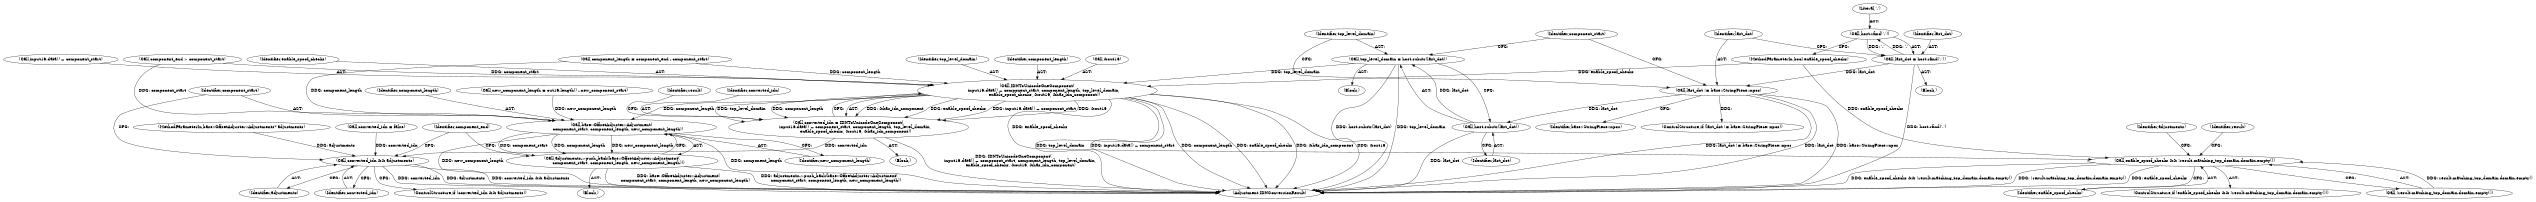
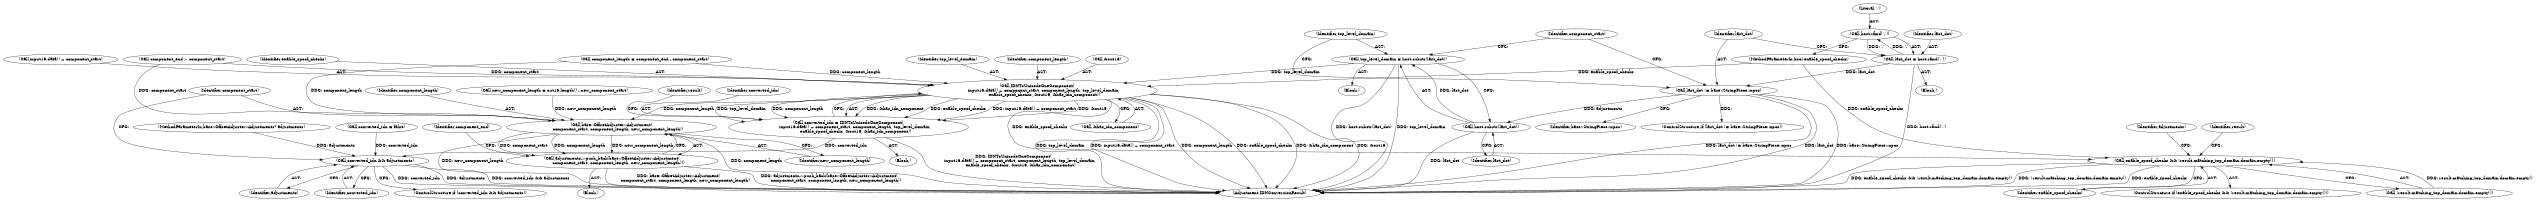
edge "(Call,last_dot != base::StringPiece::npos)" -> "(Call,host.substr(last_dot))": label "DDG: last_dot" -> "DDG: adjustments"
node "(Call,&has_idn_component)": added
edge "(Identifier,component_end)" -> "(Call,converted_idn && adjustments)": removed, label "CFG:"
